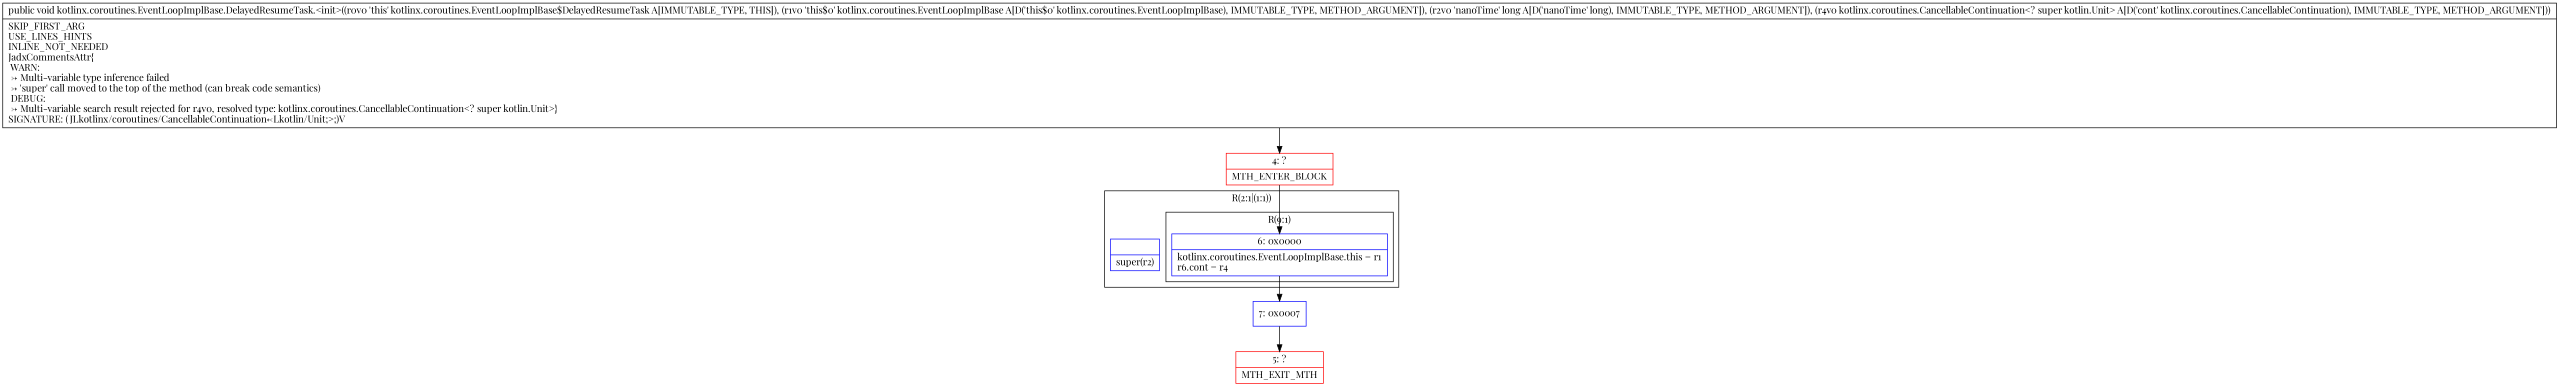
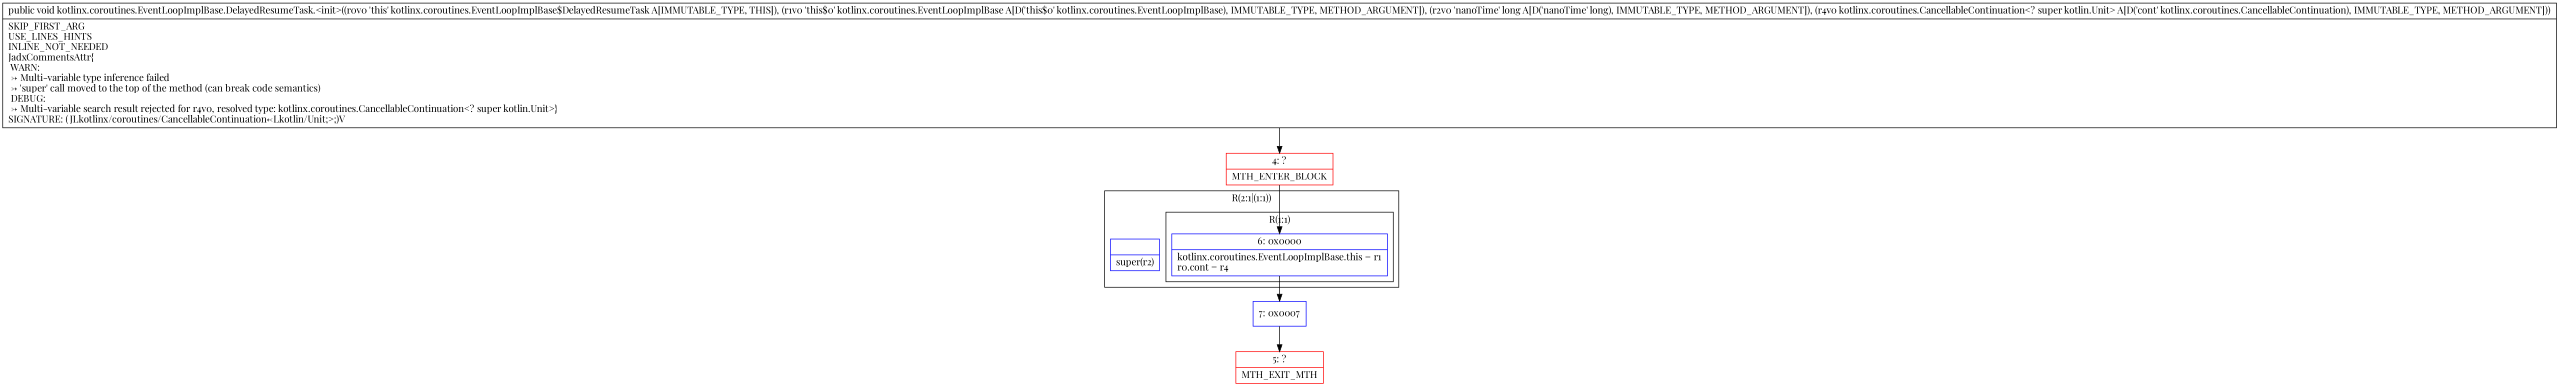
cluster "R(9:1)": label "R(9:1)" -> "R(1:1)"
node "6: 0x0000": text "r6.cont = r4" -> "r0.cont = r4"
